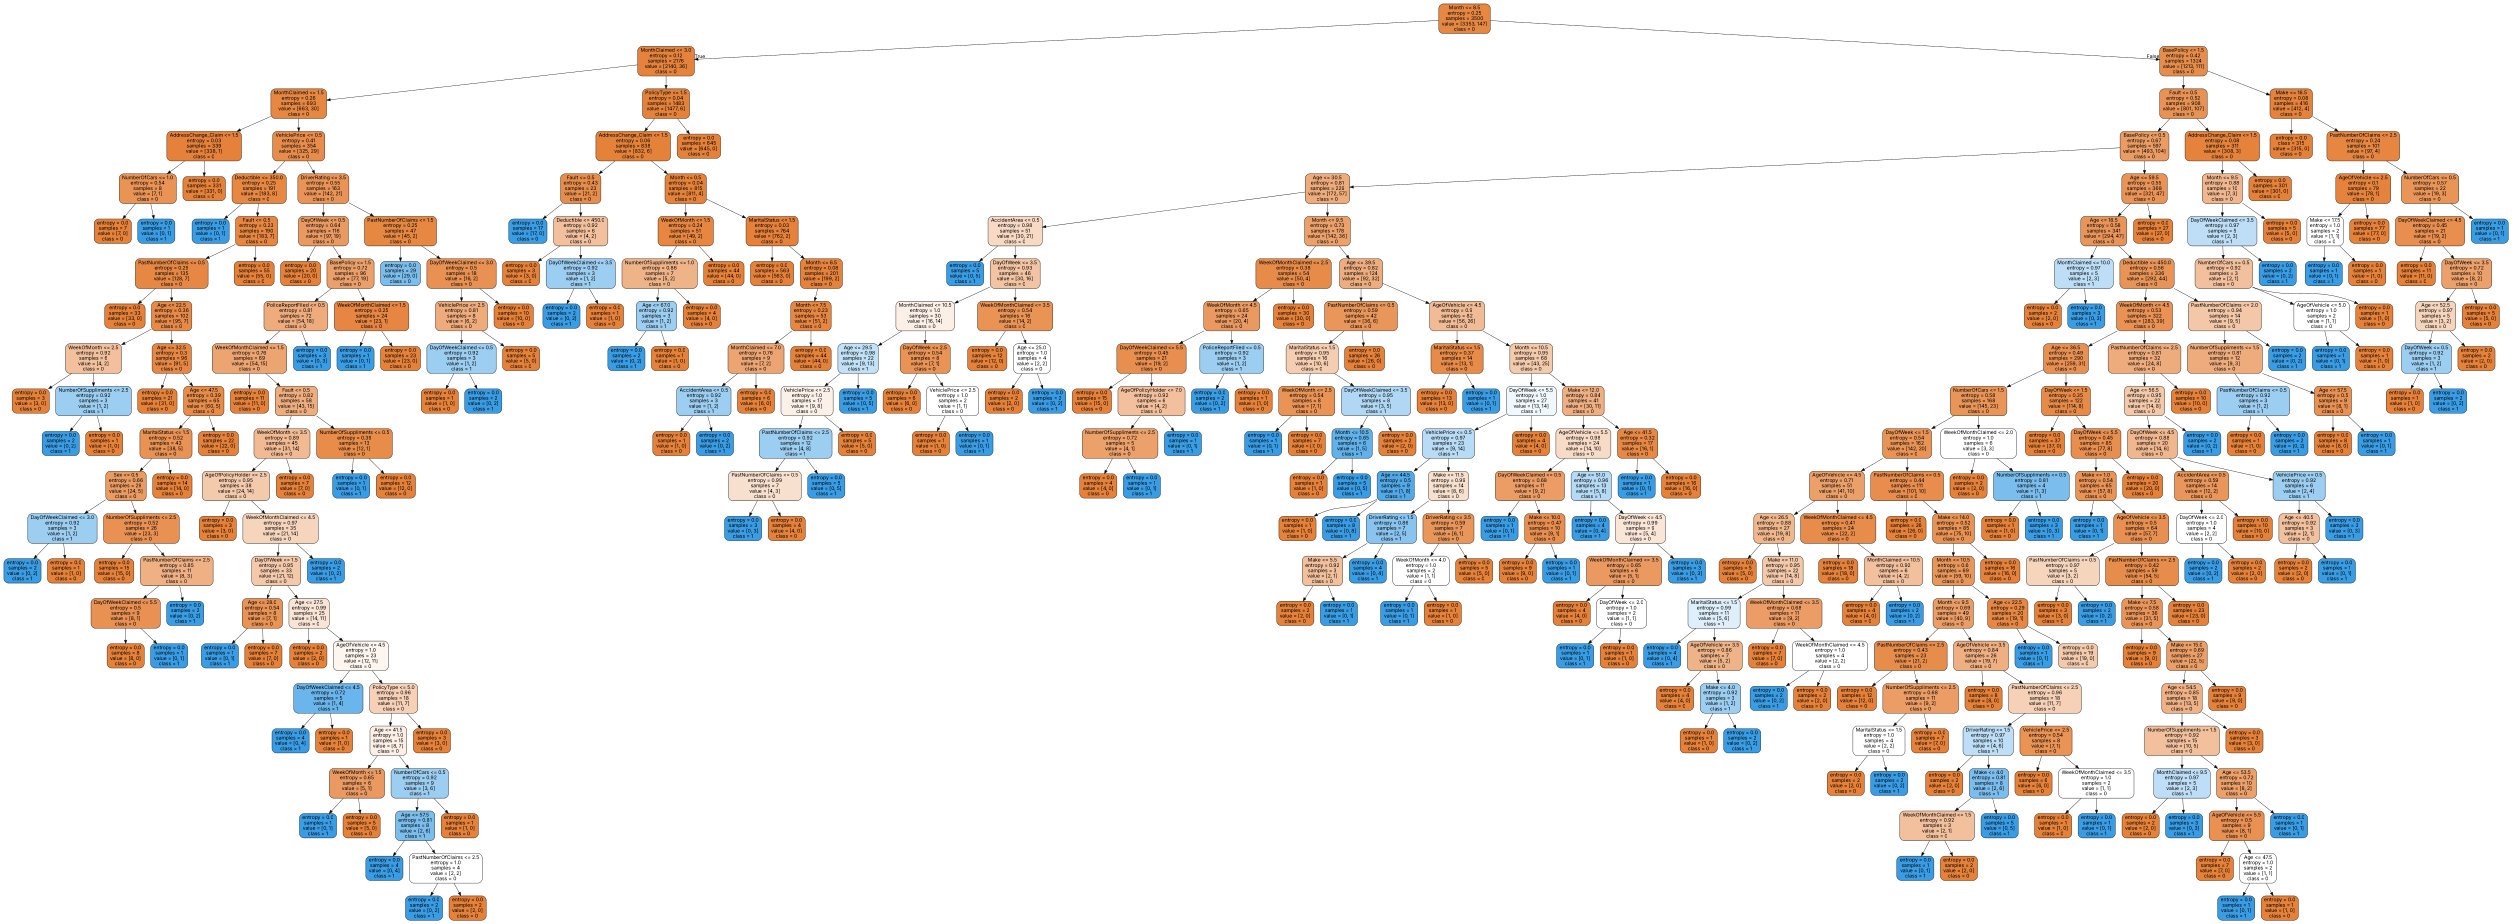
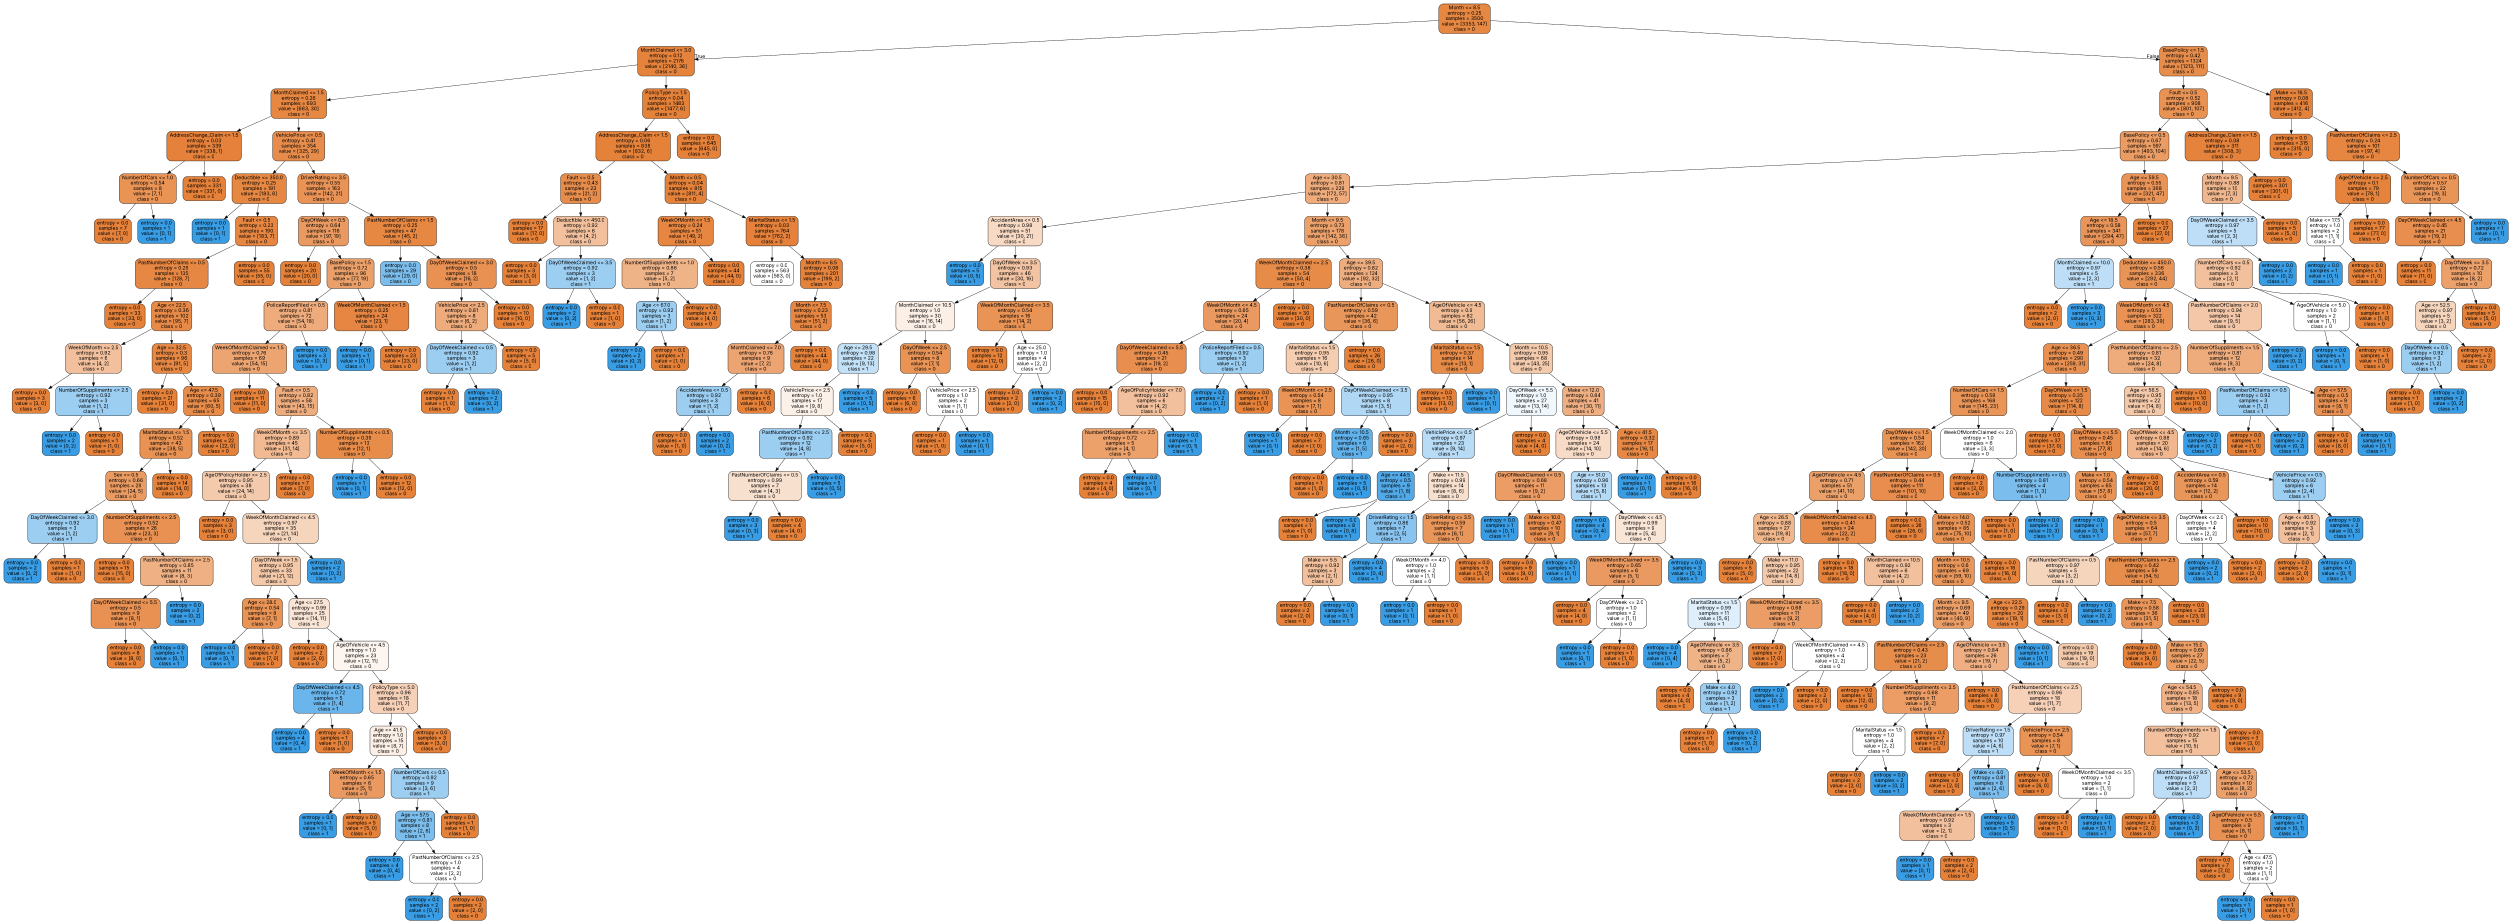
node "entropy = 0.0 class = 315 value = [315, 0] class = 0": label "entropy = 0.0 class = 315 value = [315, 0] class = 0" -> "entropy = 0.0 samples = 315 value = [315, 0] class = 0"
node "entropy = 0.0 samples = 17 value = [17, 0] class = 0": fillcolor #399de5 -> #e58139
node "entropy = 0.0 samples = 563 value = [563, 0] class = 0": fillcolor #e58139 -> #ffffff
